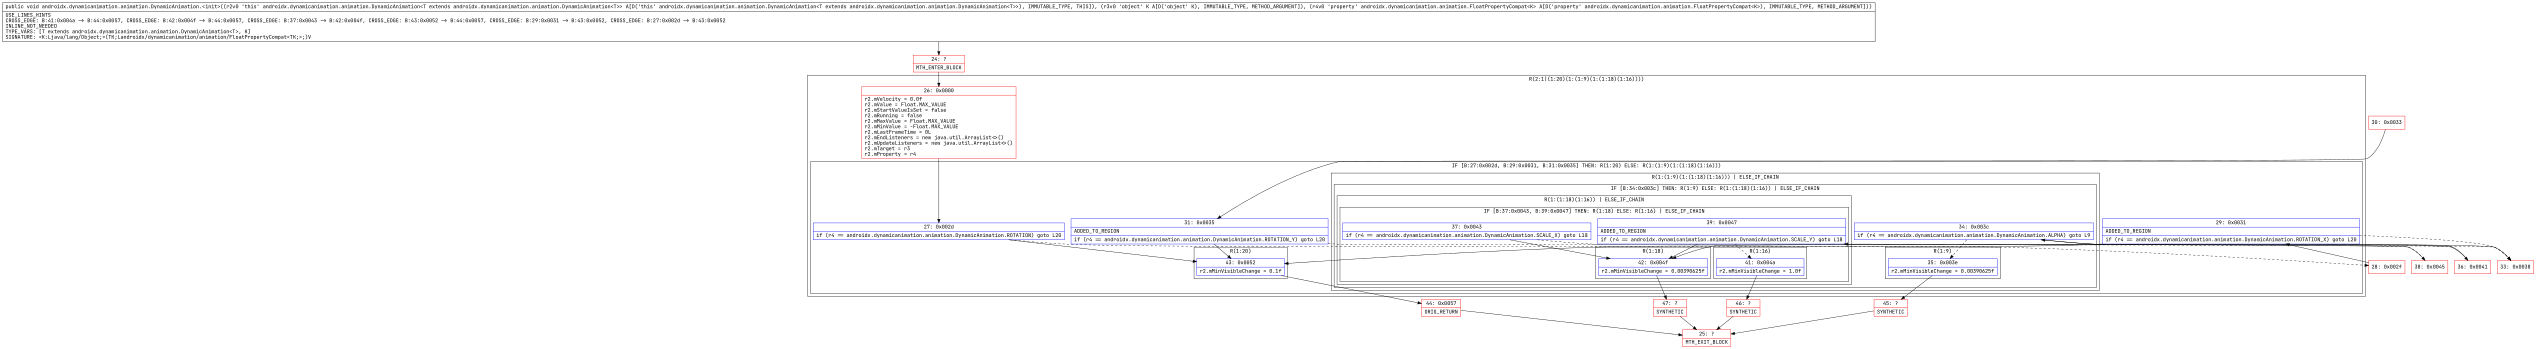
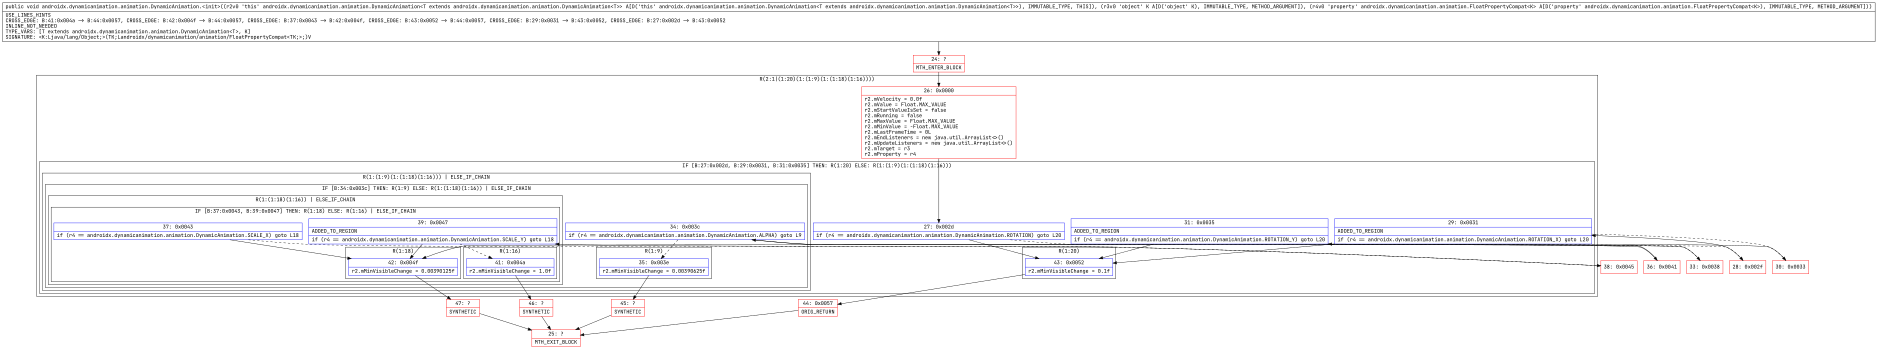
edge "29: 0x0031" -> "33: 0x0038": now "29: 0x0031" -> "30: 0x0033"
node "42: 0x004f": text "r2.mMinVisibleChange = 0.00390625f" -> "r2.mMinVisibleChange = 0.00390125f"
